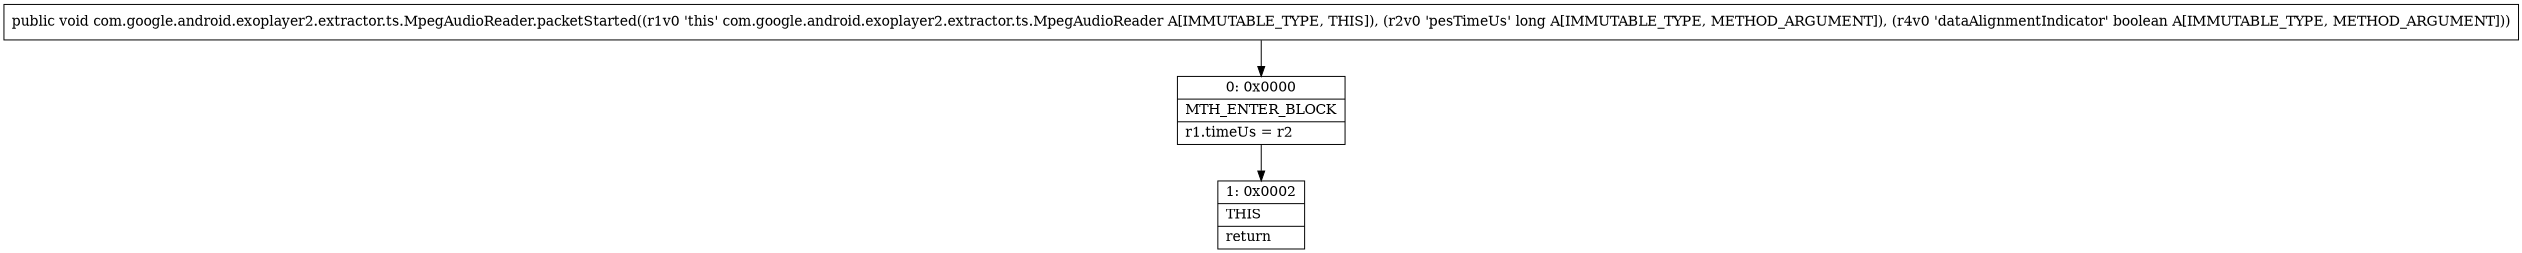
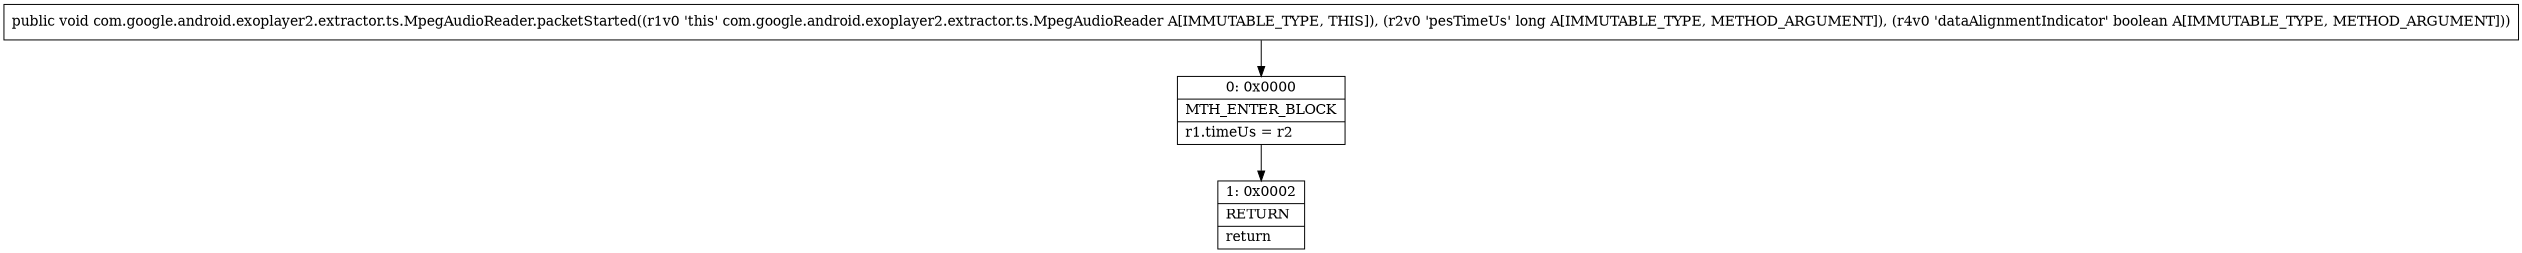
node "1: 0x0002": text "THIS" -> "RETURN"
